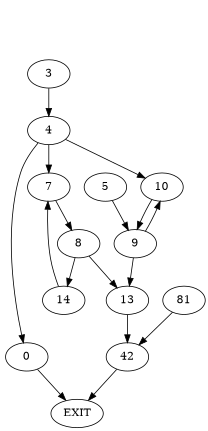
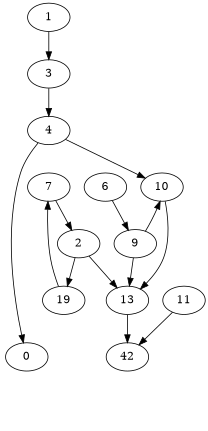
node "1": added
edge "4" -> "7": removed
node "5": label "5" -> "6"
edge "10" -> "9": now "10" -> "13"
node "8": label "8" -> "2"
node "14": label "14" -> "19"
node "81": label "81" -> "11"
node "EXIT": removed
